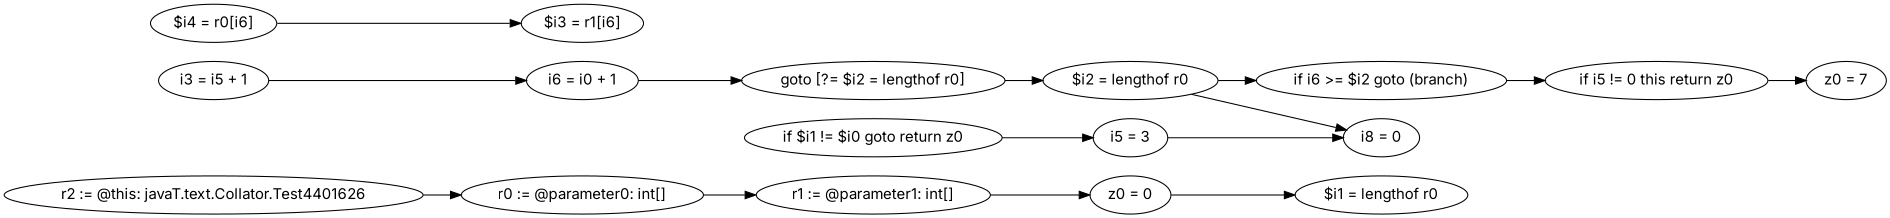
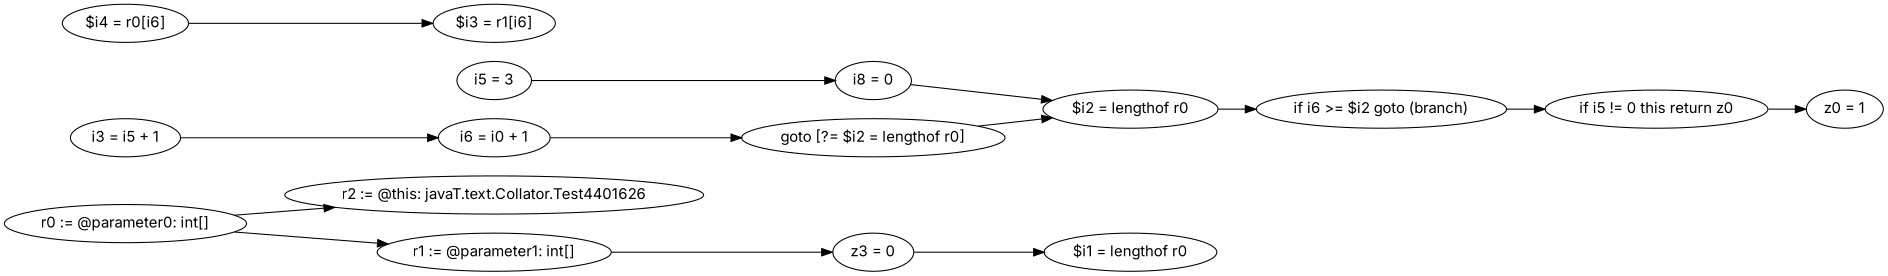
node "z0 = 7": label "z0 = 7" -> "z0 = 1"
edge "$i2 = lengthof r0" -> "i8 = 0": reversed
node "if $i1 != $i0 goto return z0": removed
edge "r2 := @this: javaT.text.Collator.Test4401626" -> "r0 := @parameter0: int[]": reversed
node "z0 = 0": label "z0 = 0" -> "z3 = 0"
